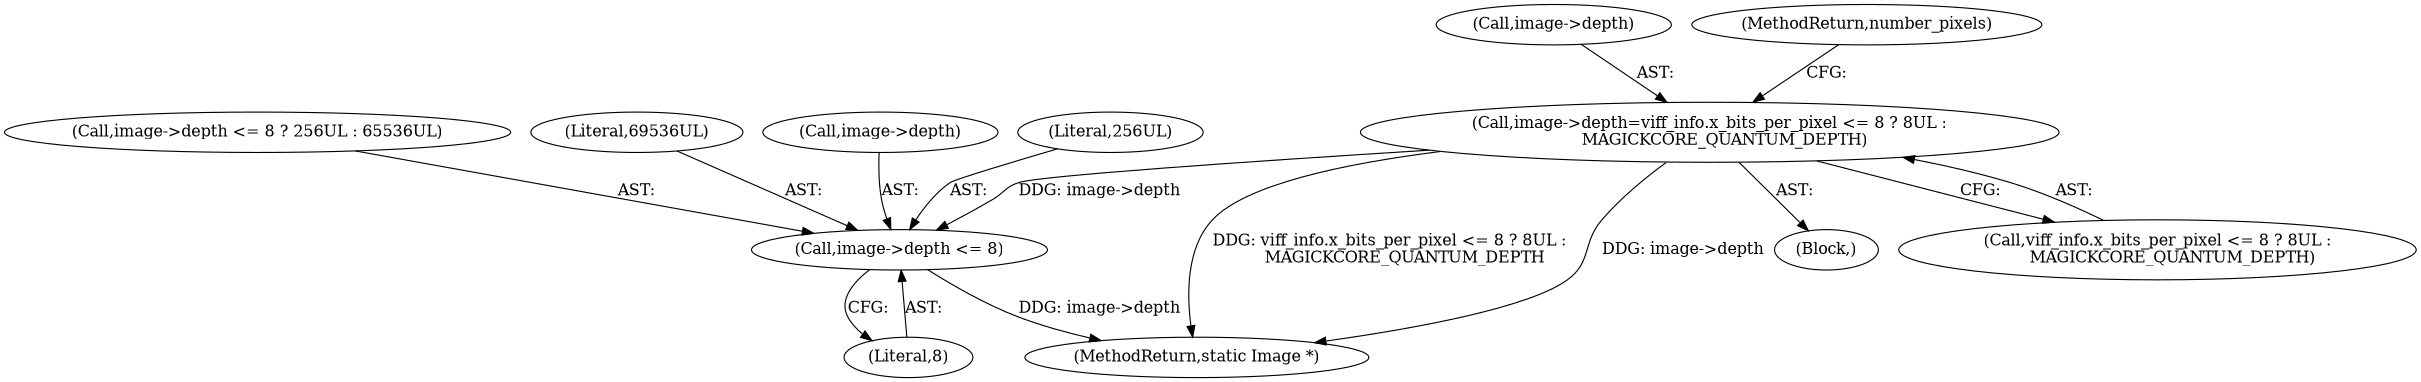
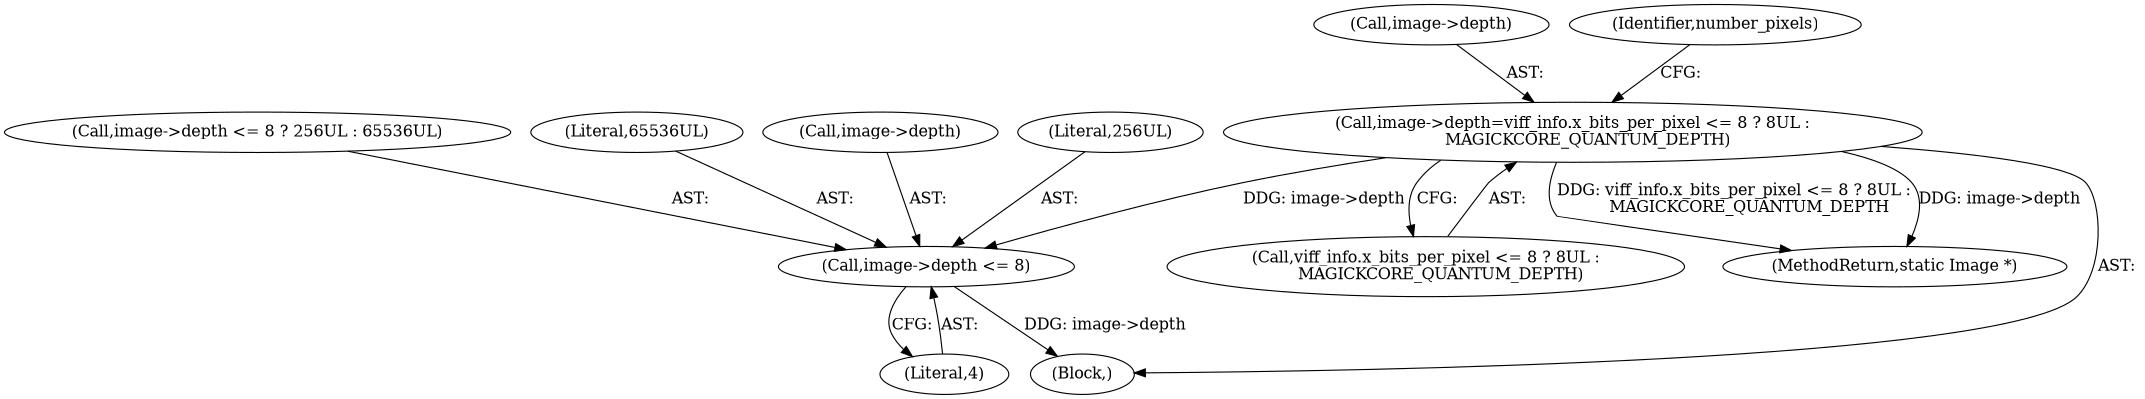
node "(MethodReturn,number_pixels)": label "(MethodReturn,number_pixels)" -> "(Identifier,number_pixels)"
node "(Literal,69536UL)": label "(Literal,69536UL)" -> "(Literal,65536UL)"
edge "(Call,image->depth <= 8)" -> "(MethodReturn,static Image *)": now "(Call,image->depth <= 8)" -> "(Block,)"
node "(Literal,8)": label "(Literal,8)" -> "(Literal,4)"
